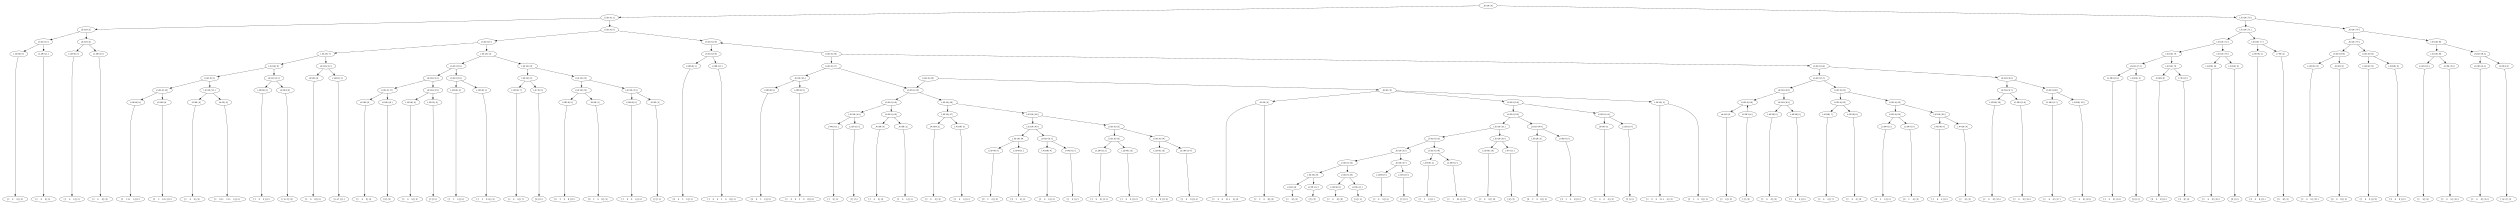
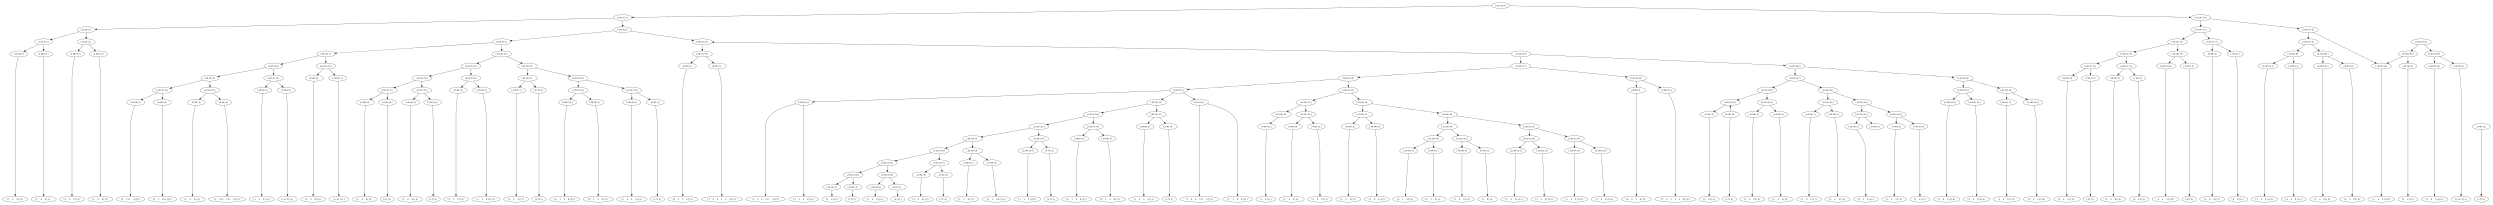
edge "L5310(78)" -> "L5310(82)": now "L5310(78)" -> "L1286(23)"
edge "L5310(27)" -> "L5310(42)": now "L5310(27)" -> "L5310(28)"
edge "L5310(44)" -> "L2281(5)": removed
node "[D  F  A](3)": removed
